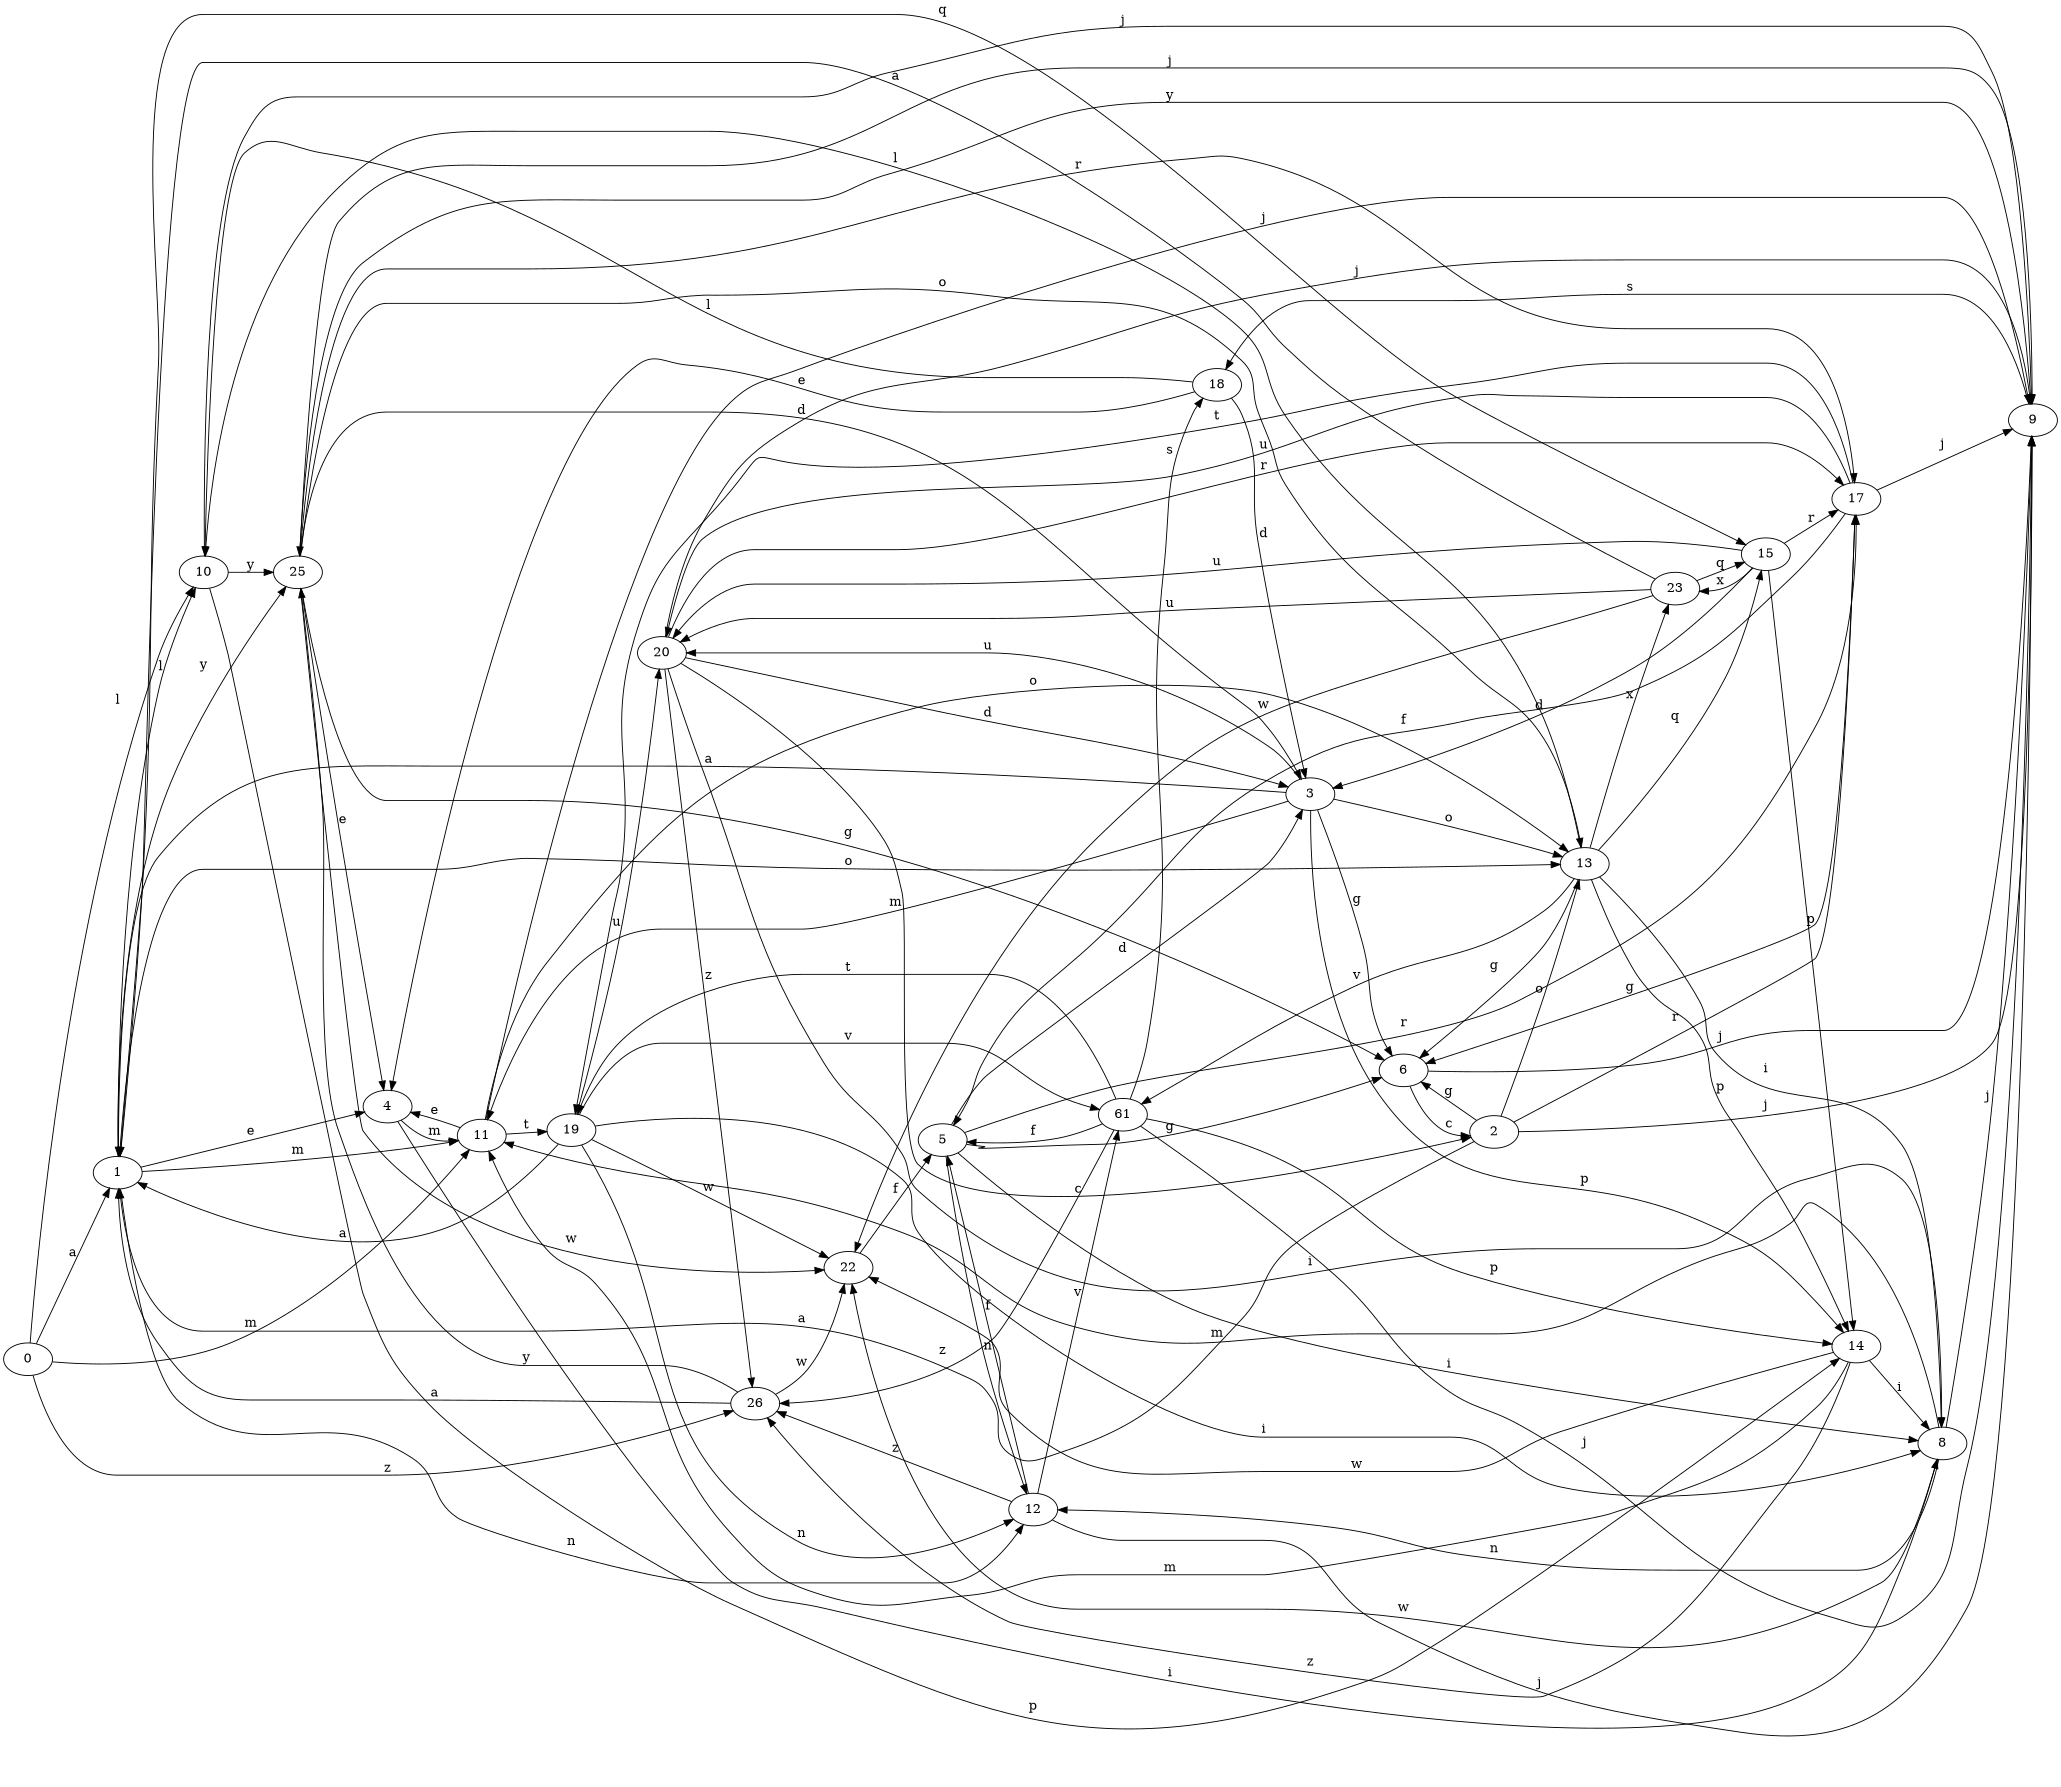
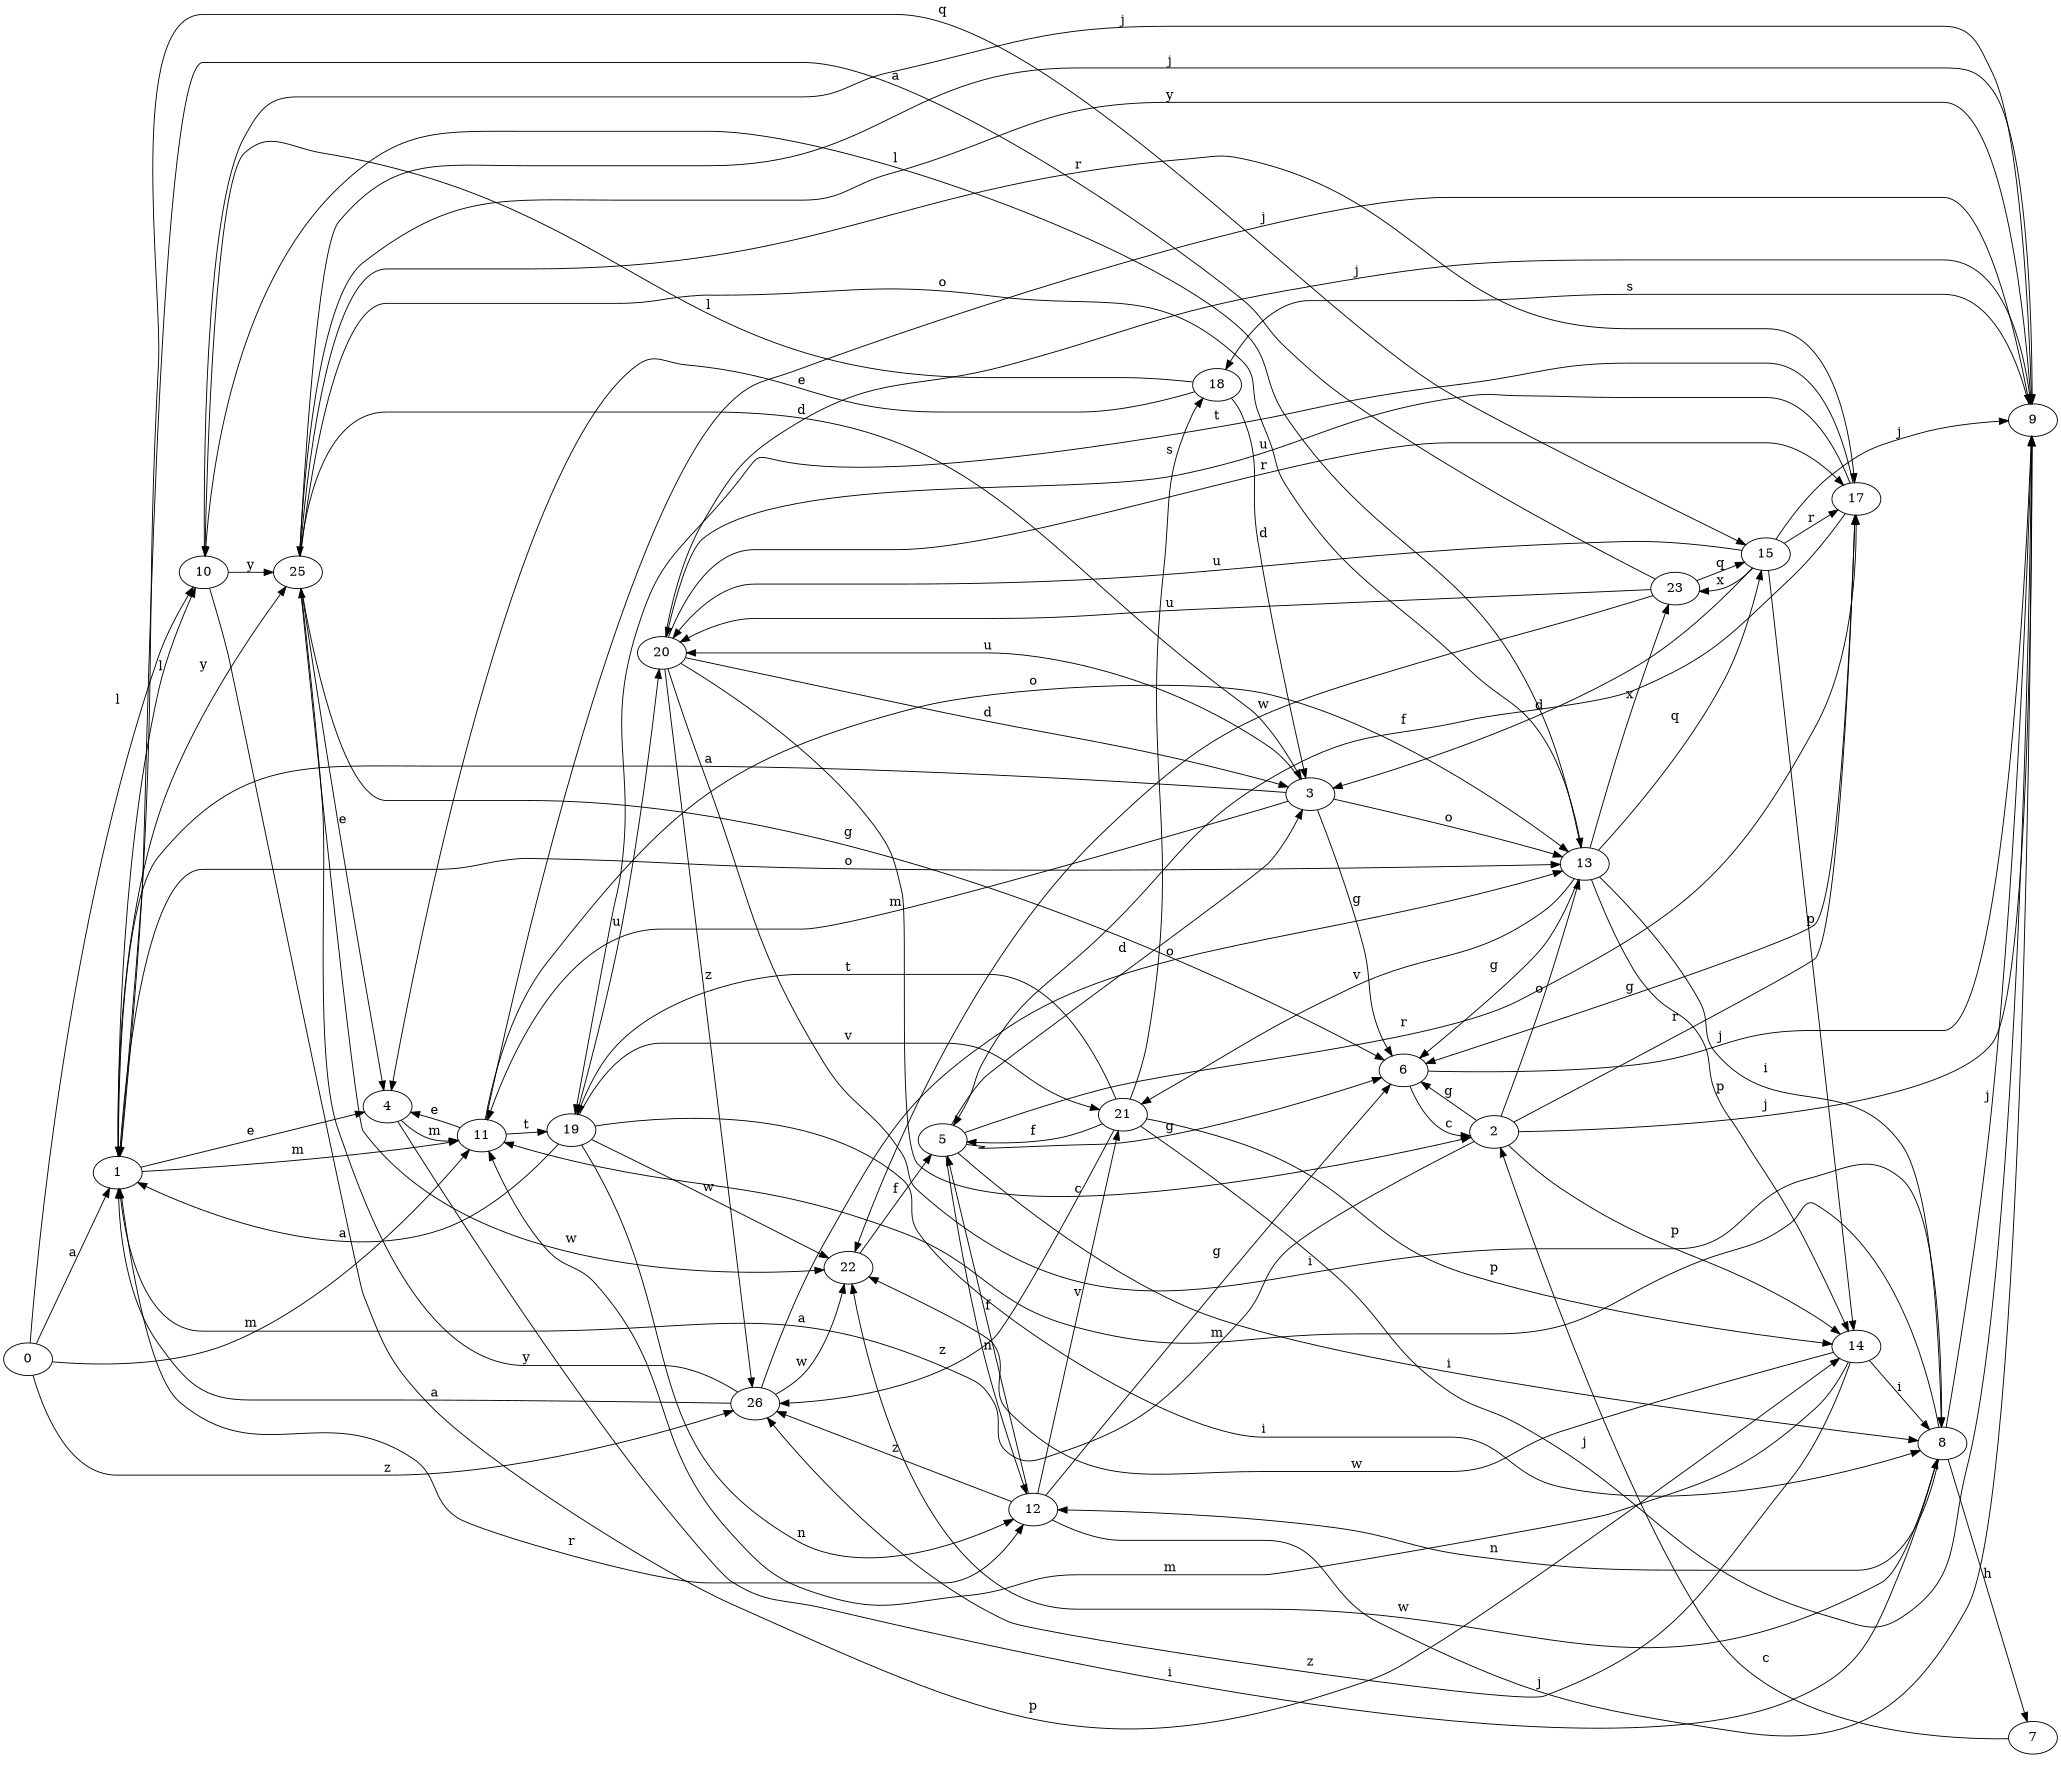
edge "17" -> "9": now "15" -> "9"
edge "26" -> "13": added, label "o"
node "61": label "61" -> "21"
edge "3" -> "14": now "2" -> "14"
edge "12" -> "6": added, label "g"
edge "1" -> "12": label "n" -> "r"
node "7": added
